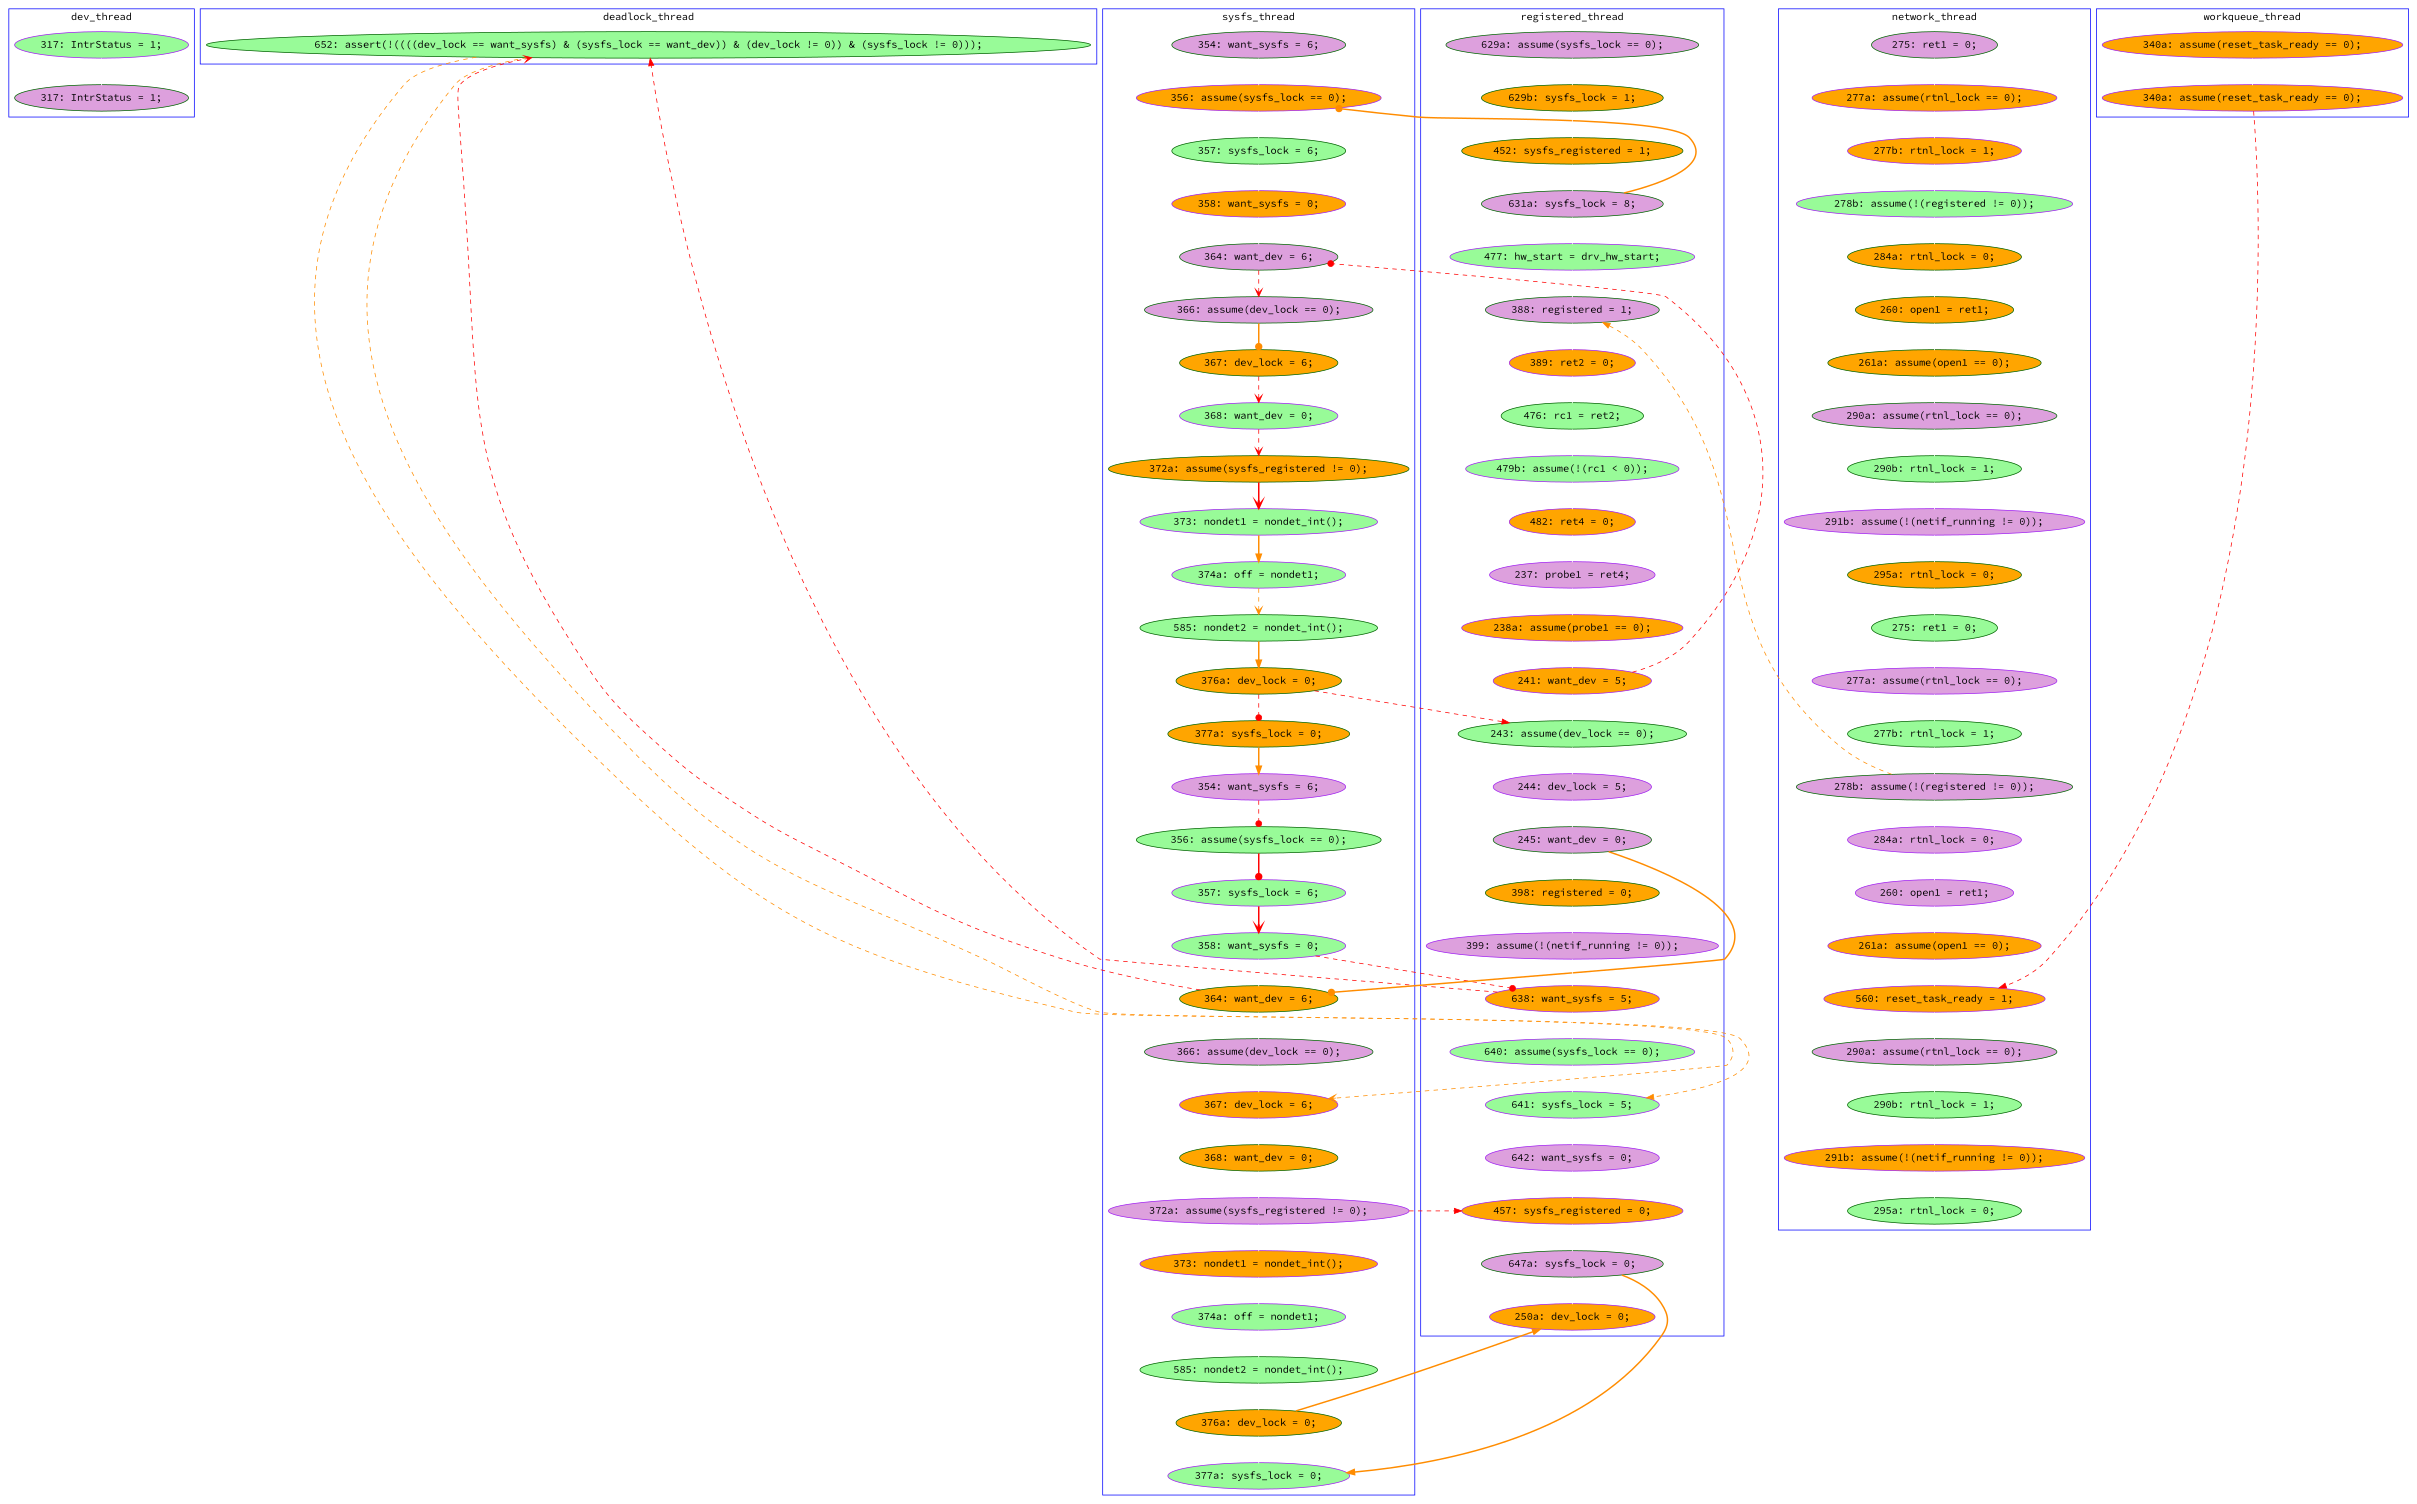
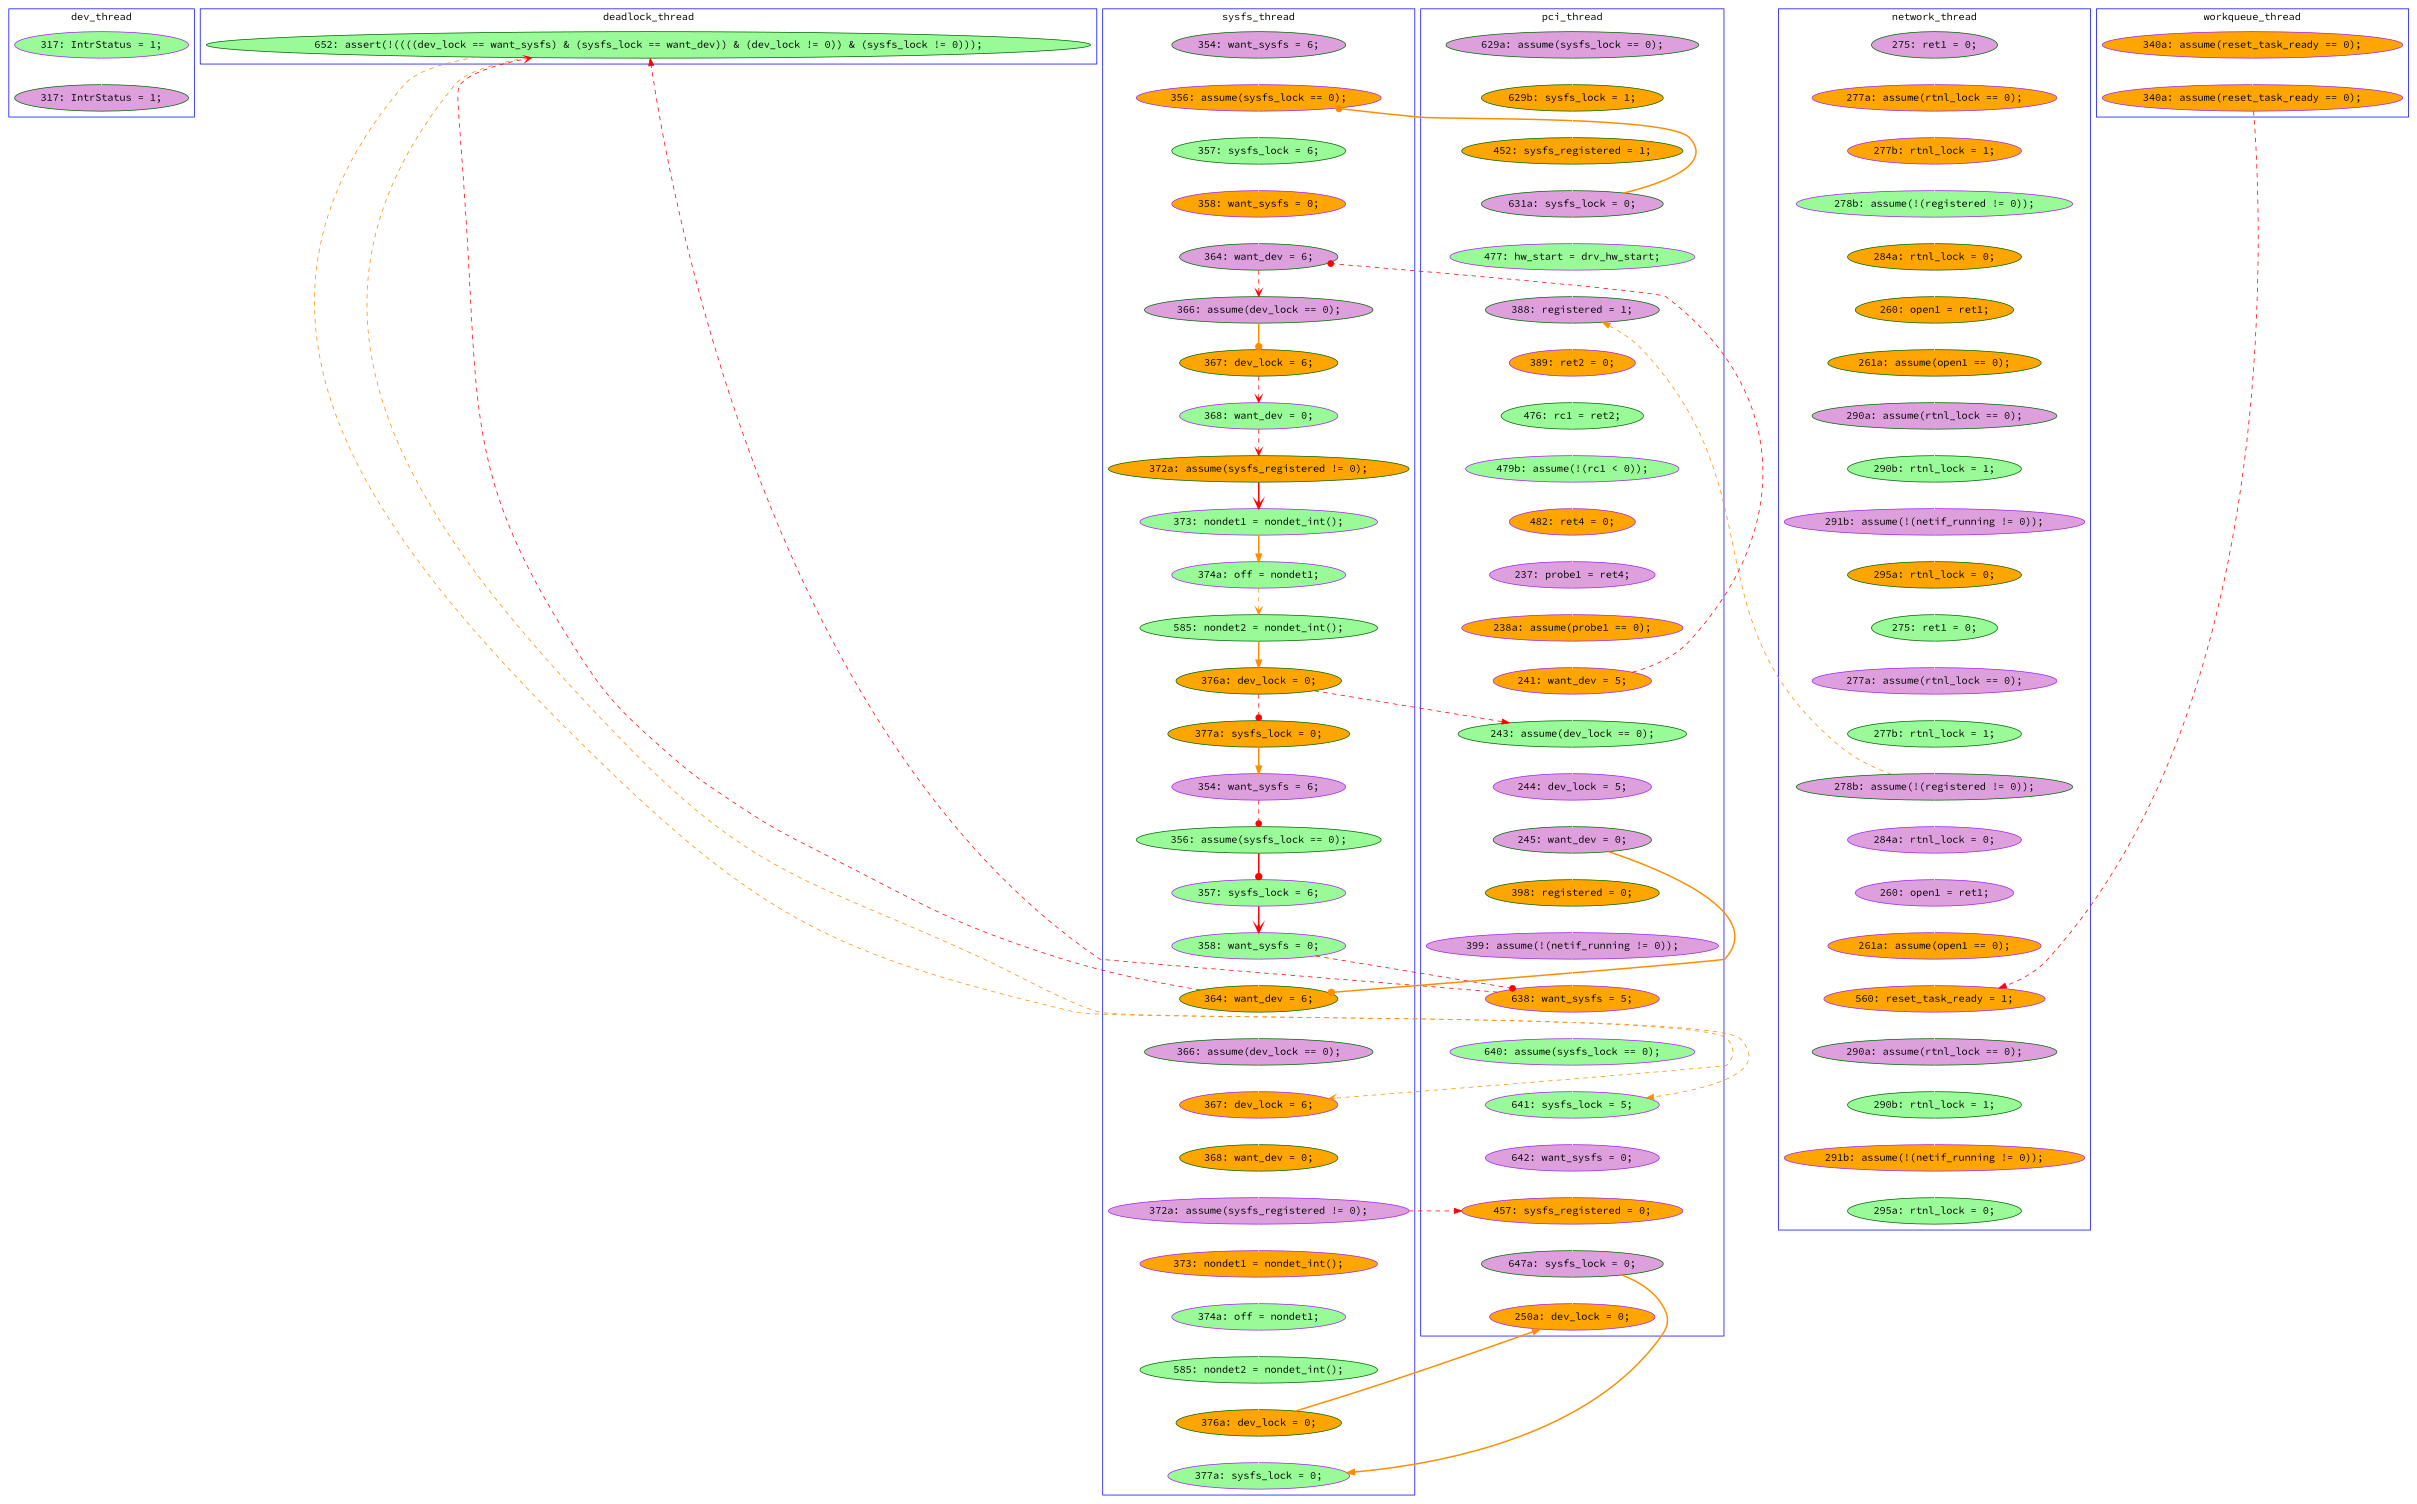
cluster "registered_thread": label "registered_thread" -> "pci_thread"
node "631a: sysfs_lock = 8;": label "631a: sysfs_lock = 8;" -> "631a: sysfs_lock = 0;"
